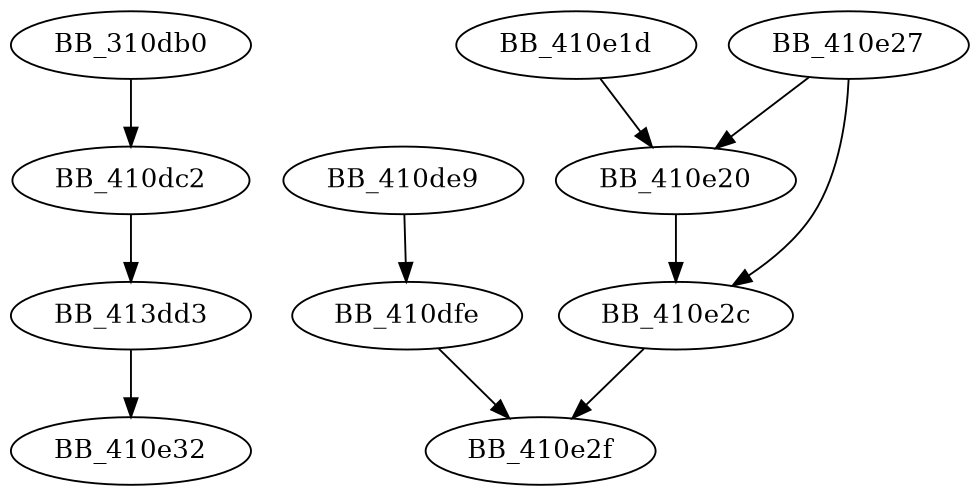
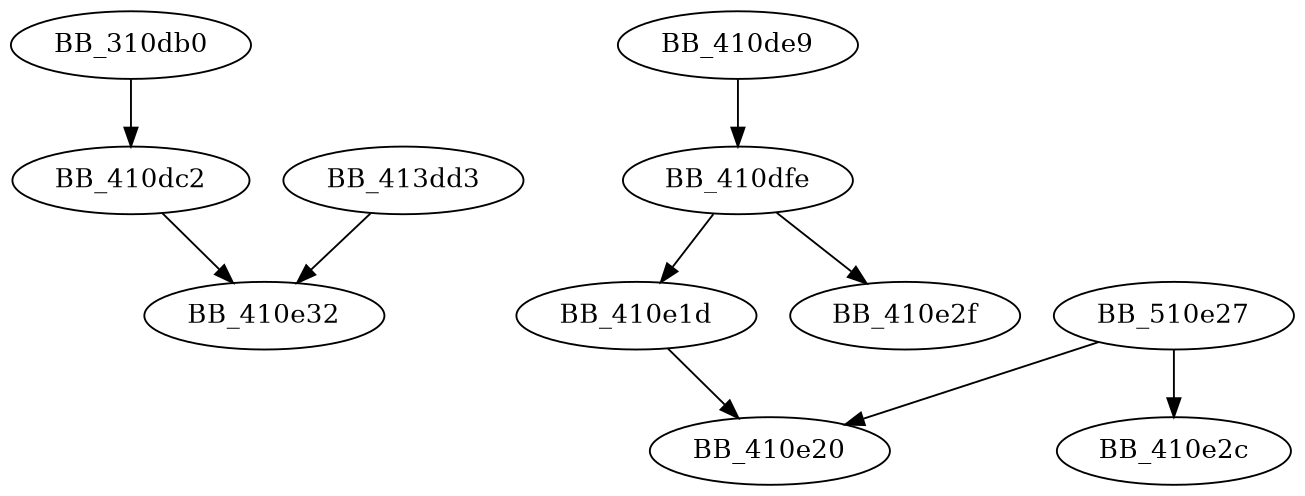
node "BB_410e27": label "BB_410e27" -> "BB_510e27"
edge "BB_410dc2" -> "BB_413dd3": now "BB_410dc2" -> "BB_410e32"
edge "BB_410e20" -> "BB_410e2c": removed
edge "BB_410dfe" -> "BB_410e1d": added
edge "BB_410e2c" -> "BB_410e2f": removed
